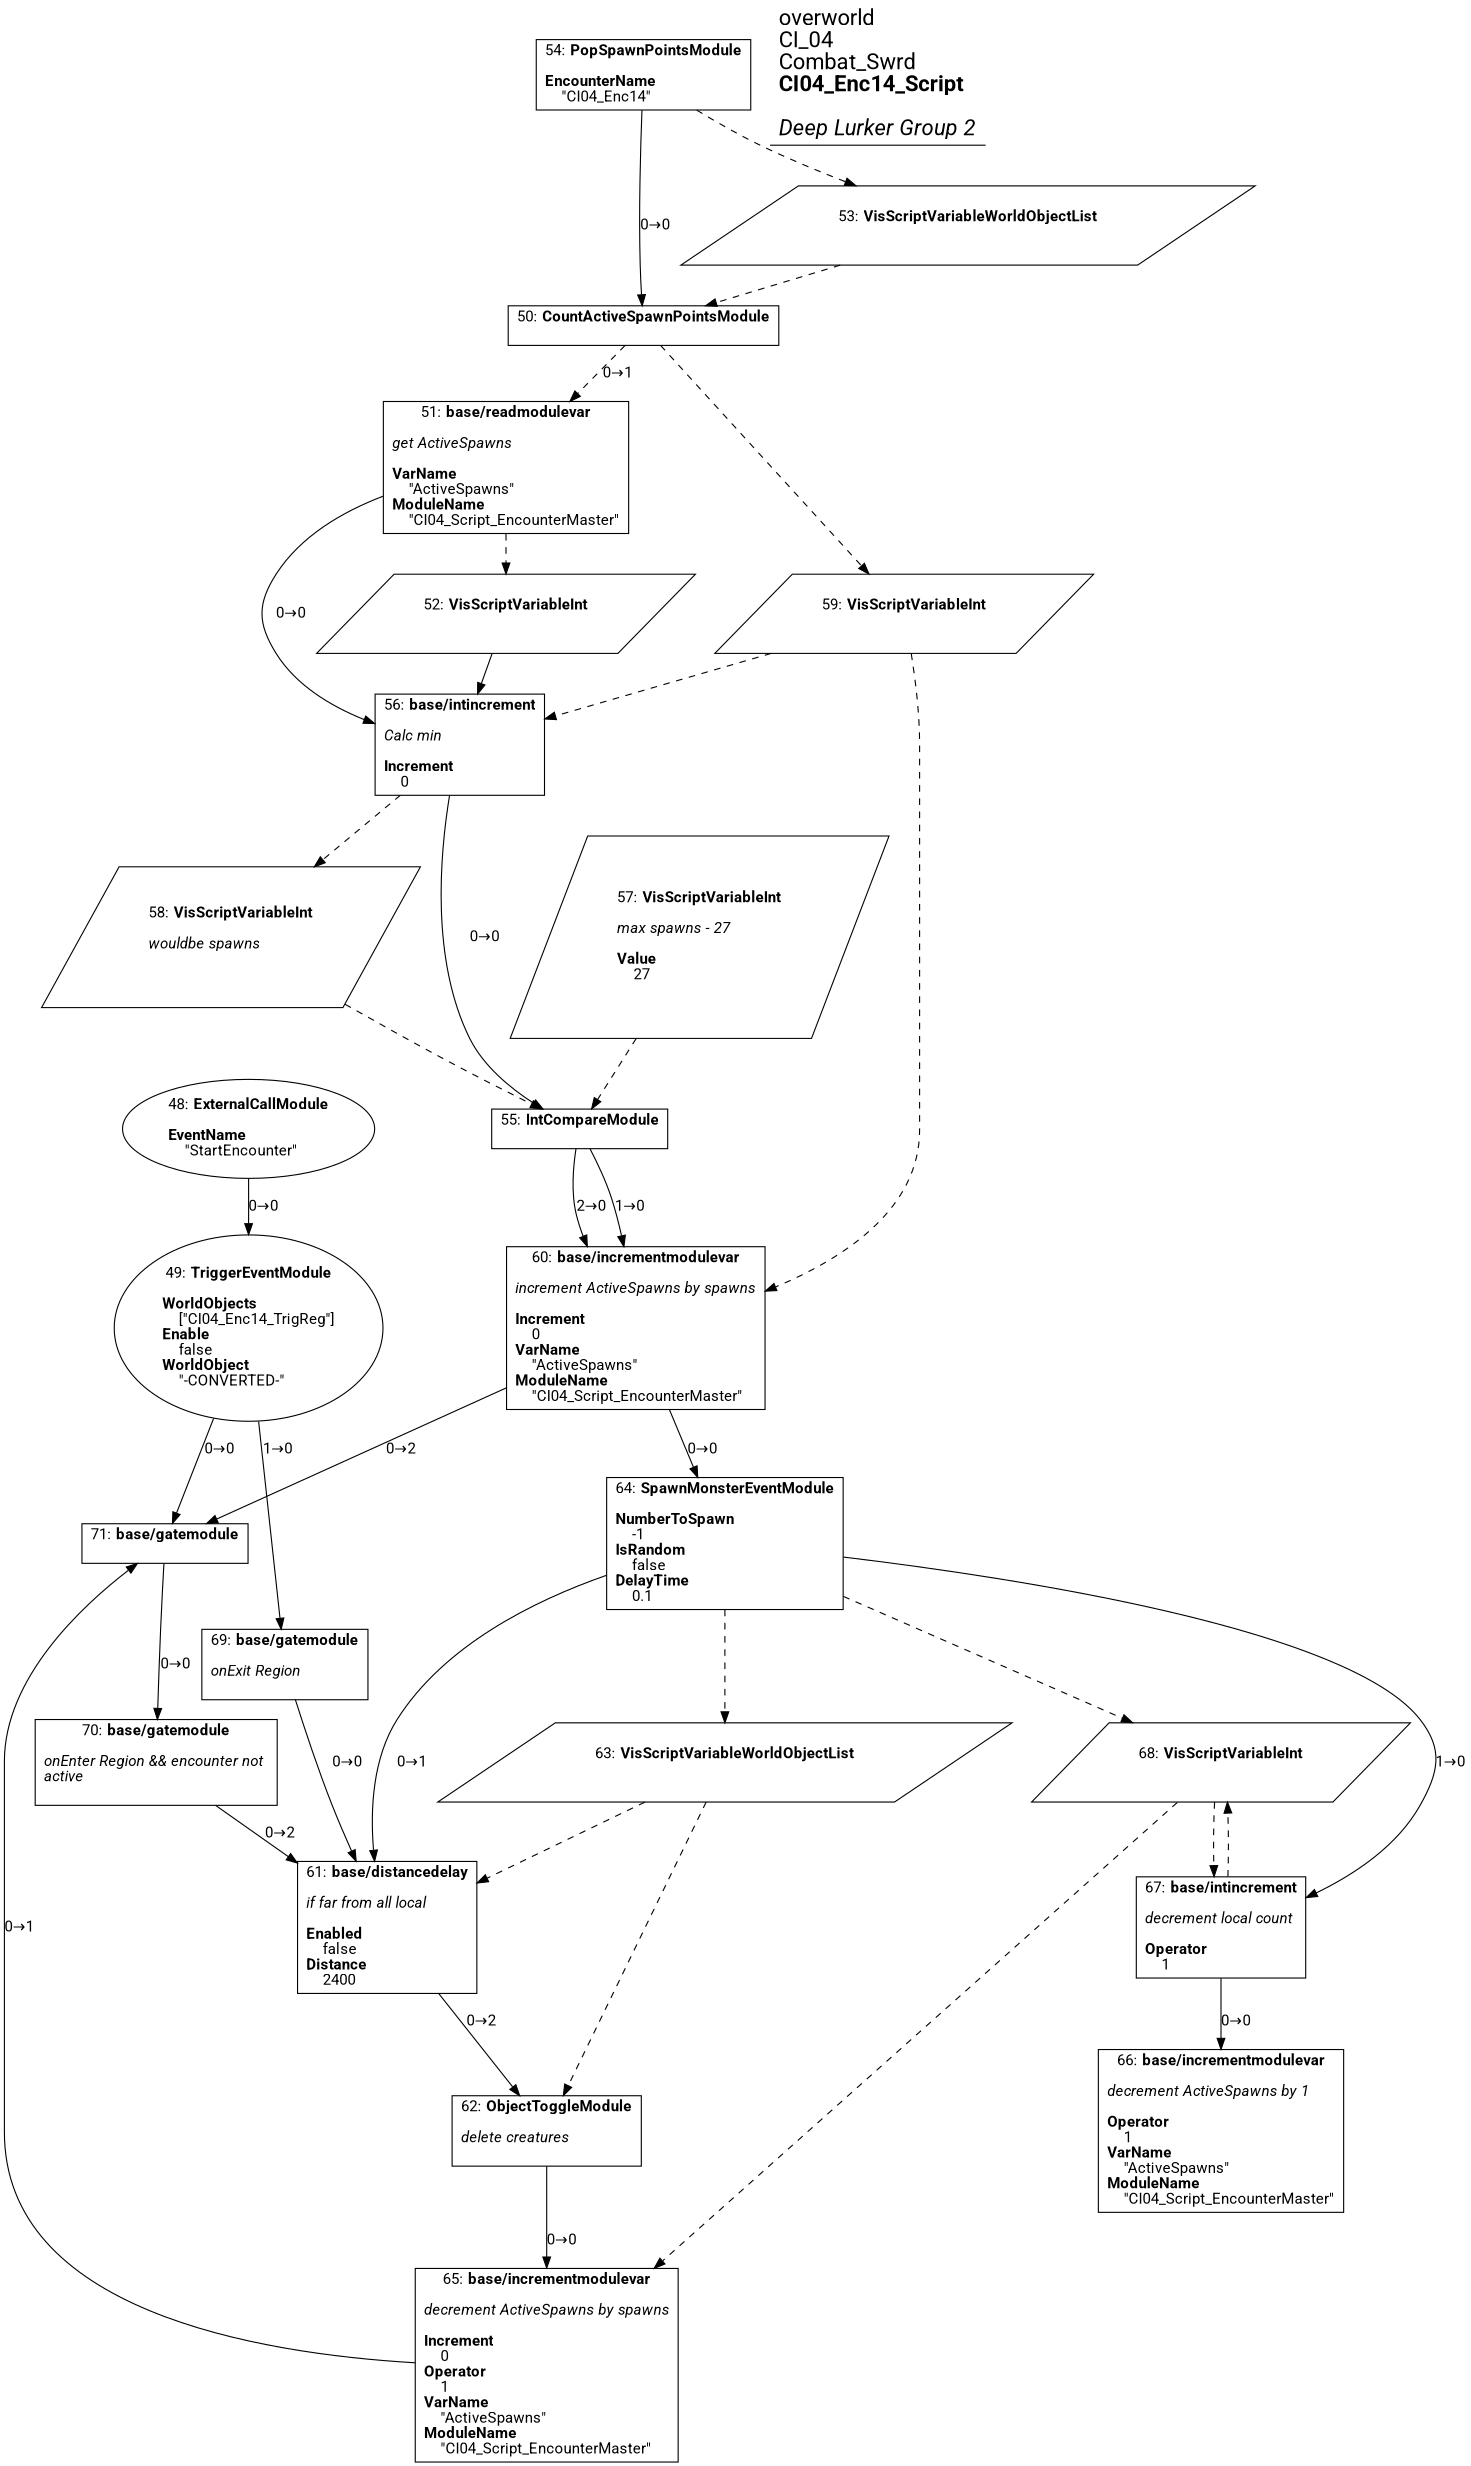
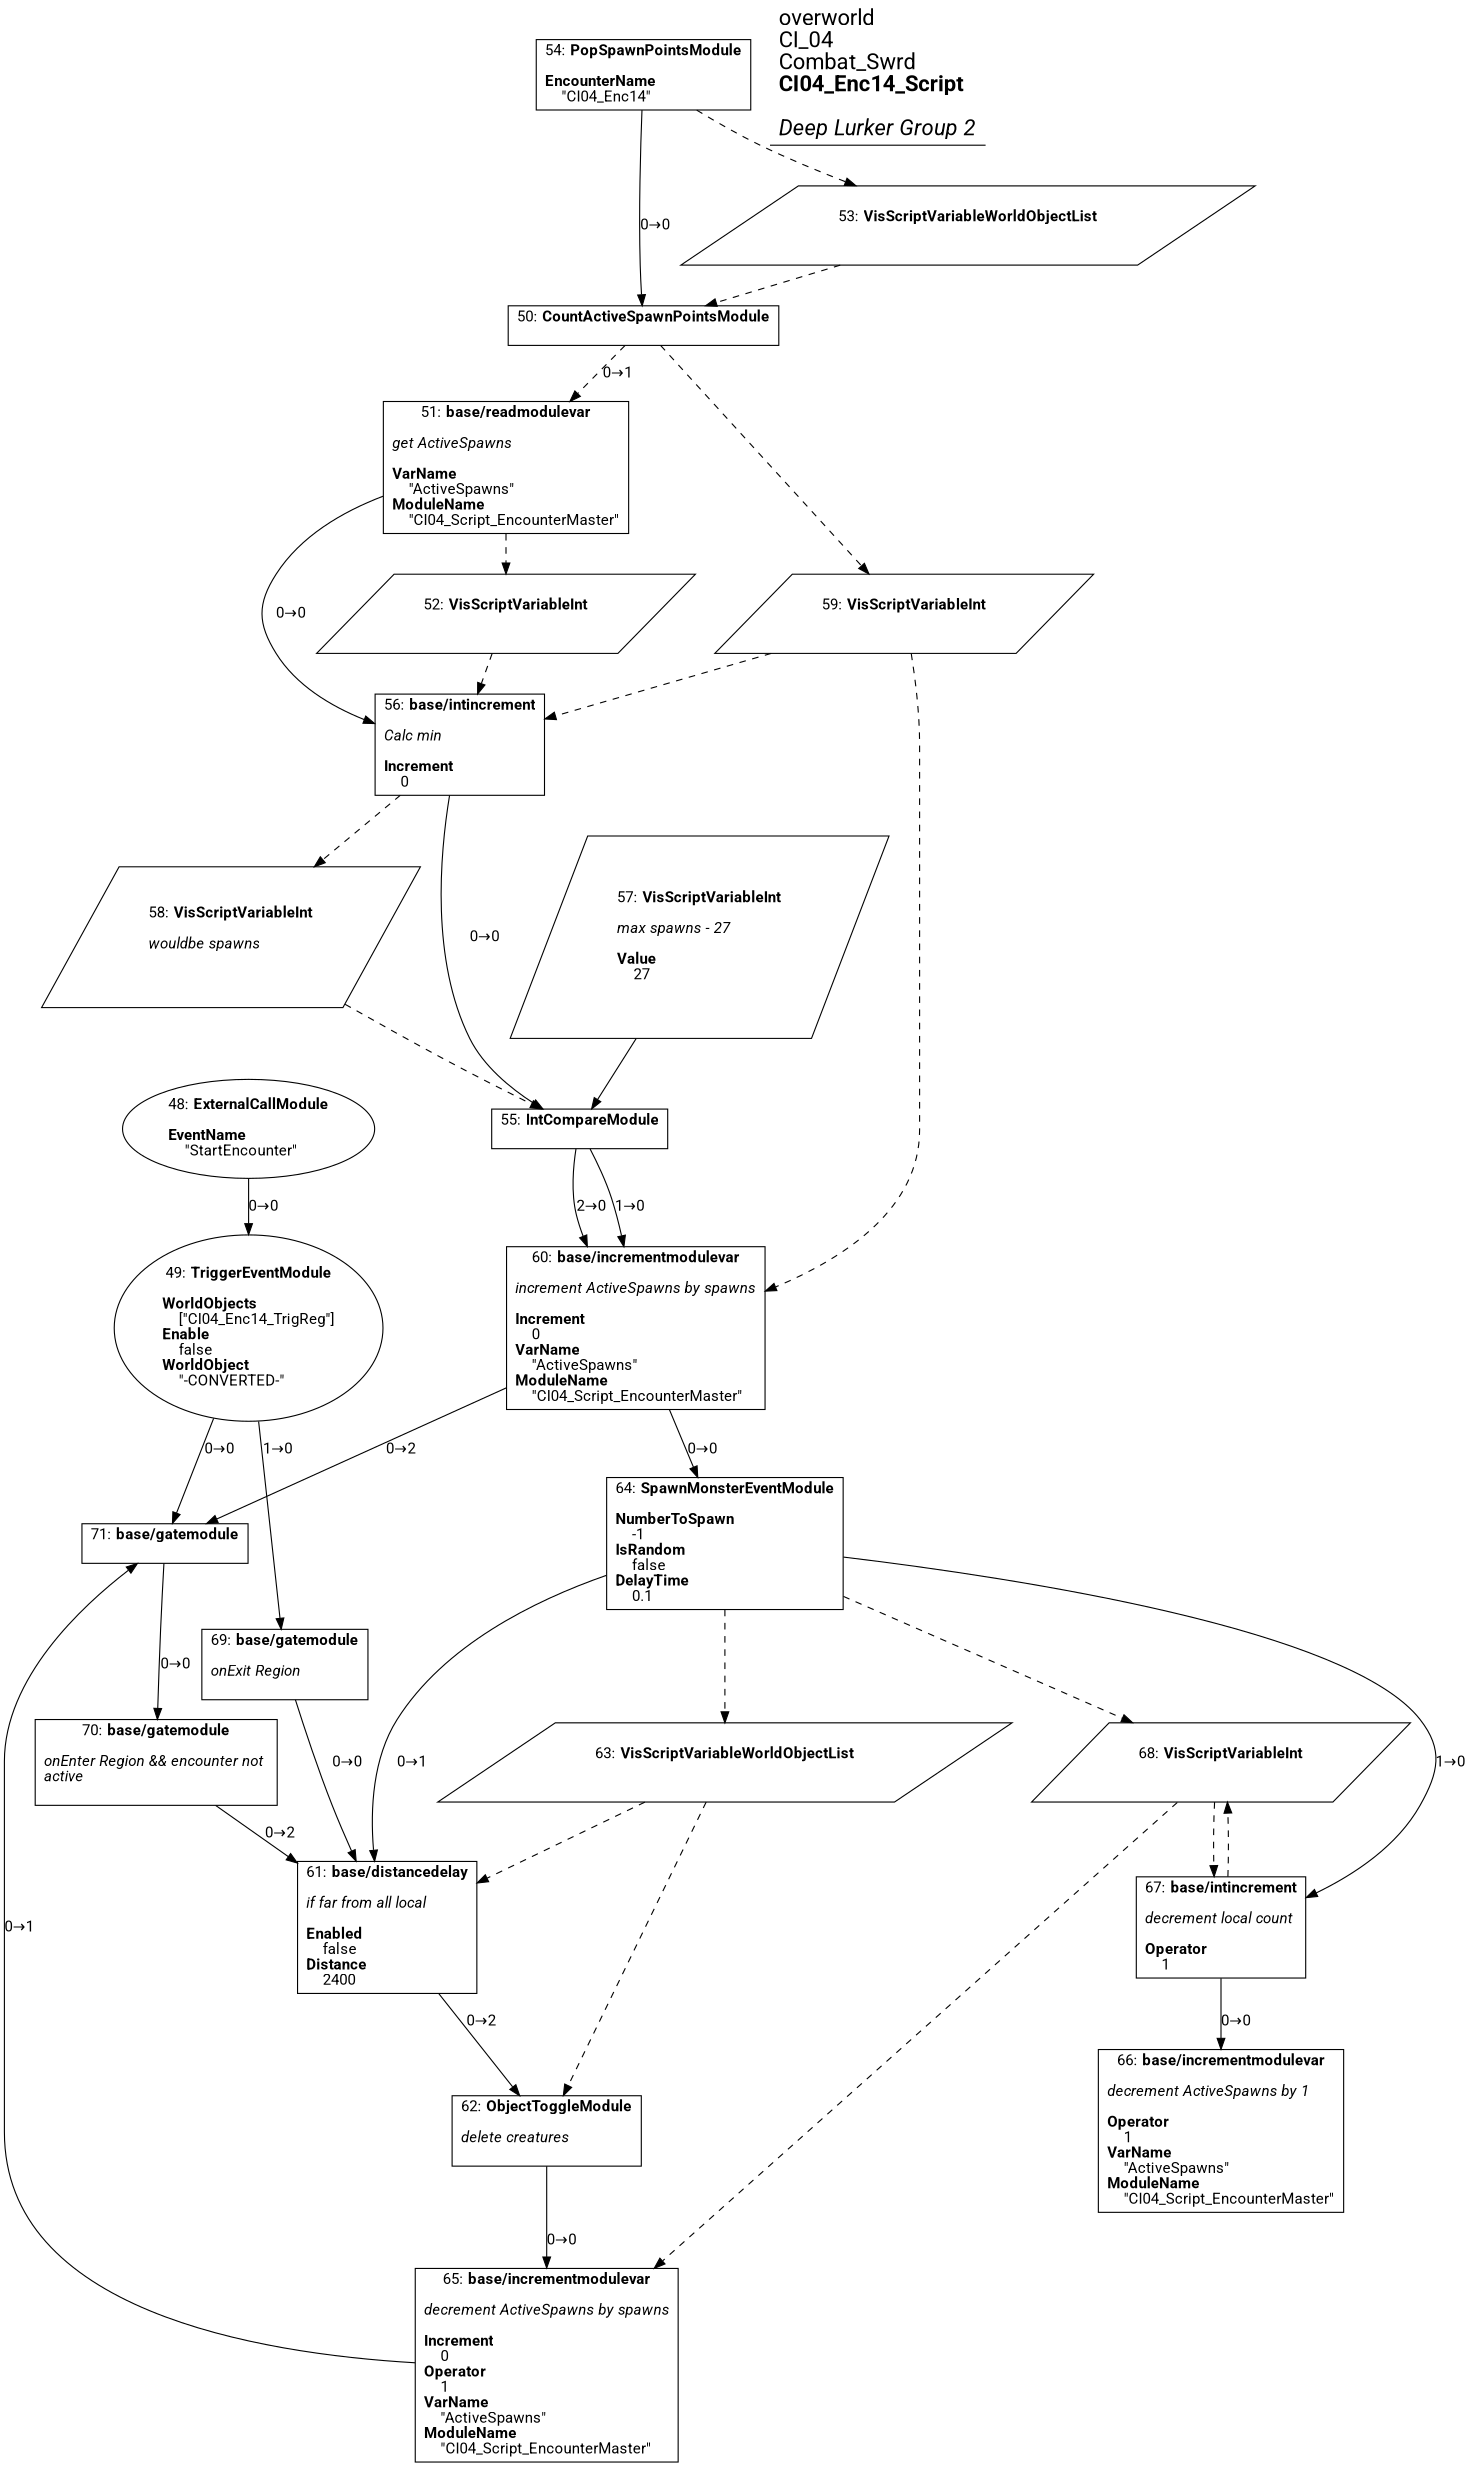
edge "52:" -> "56:": style solid -> dashed
edge "57:" -> "55:": style dashed -> solid
